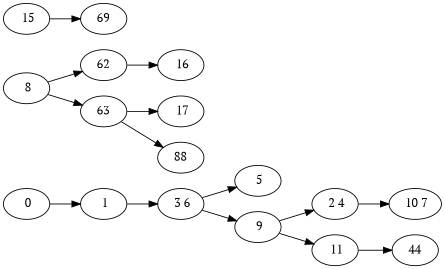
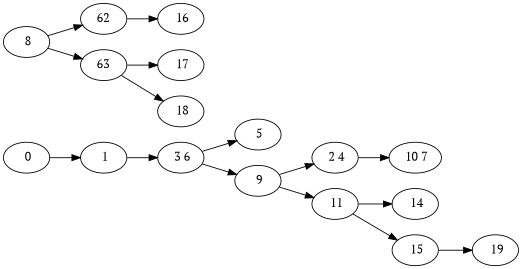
node "69": label "69" -> "19"
node "88": label "88" -> "18"
edge "11" -> "15": added
node "44": label "44" -> "14"
